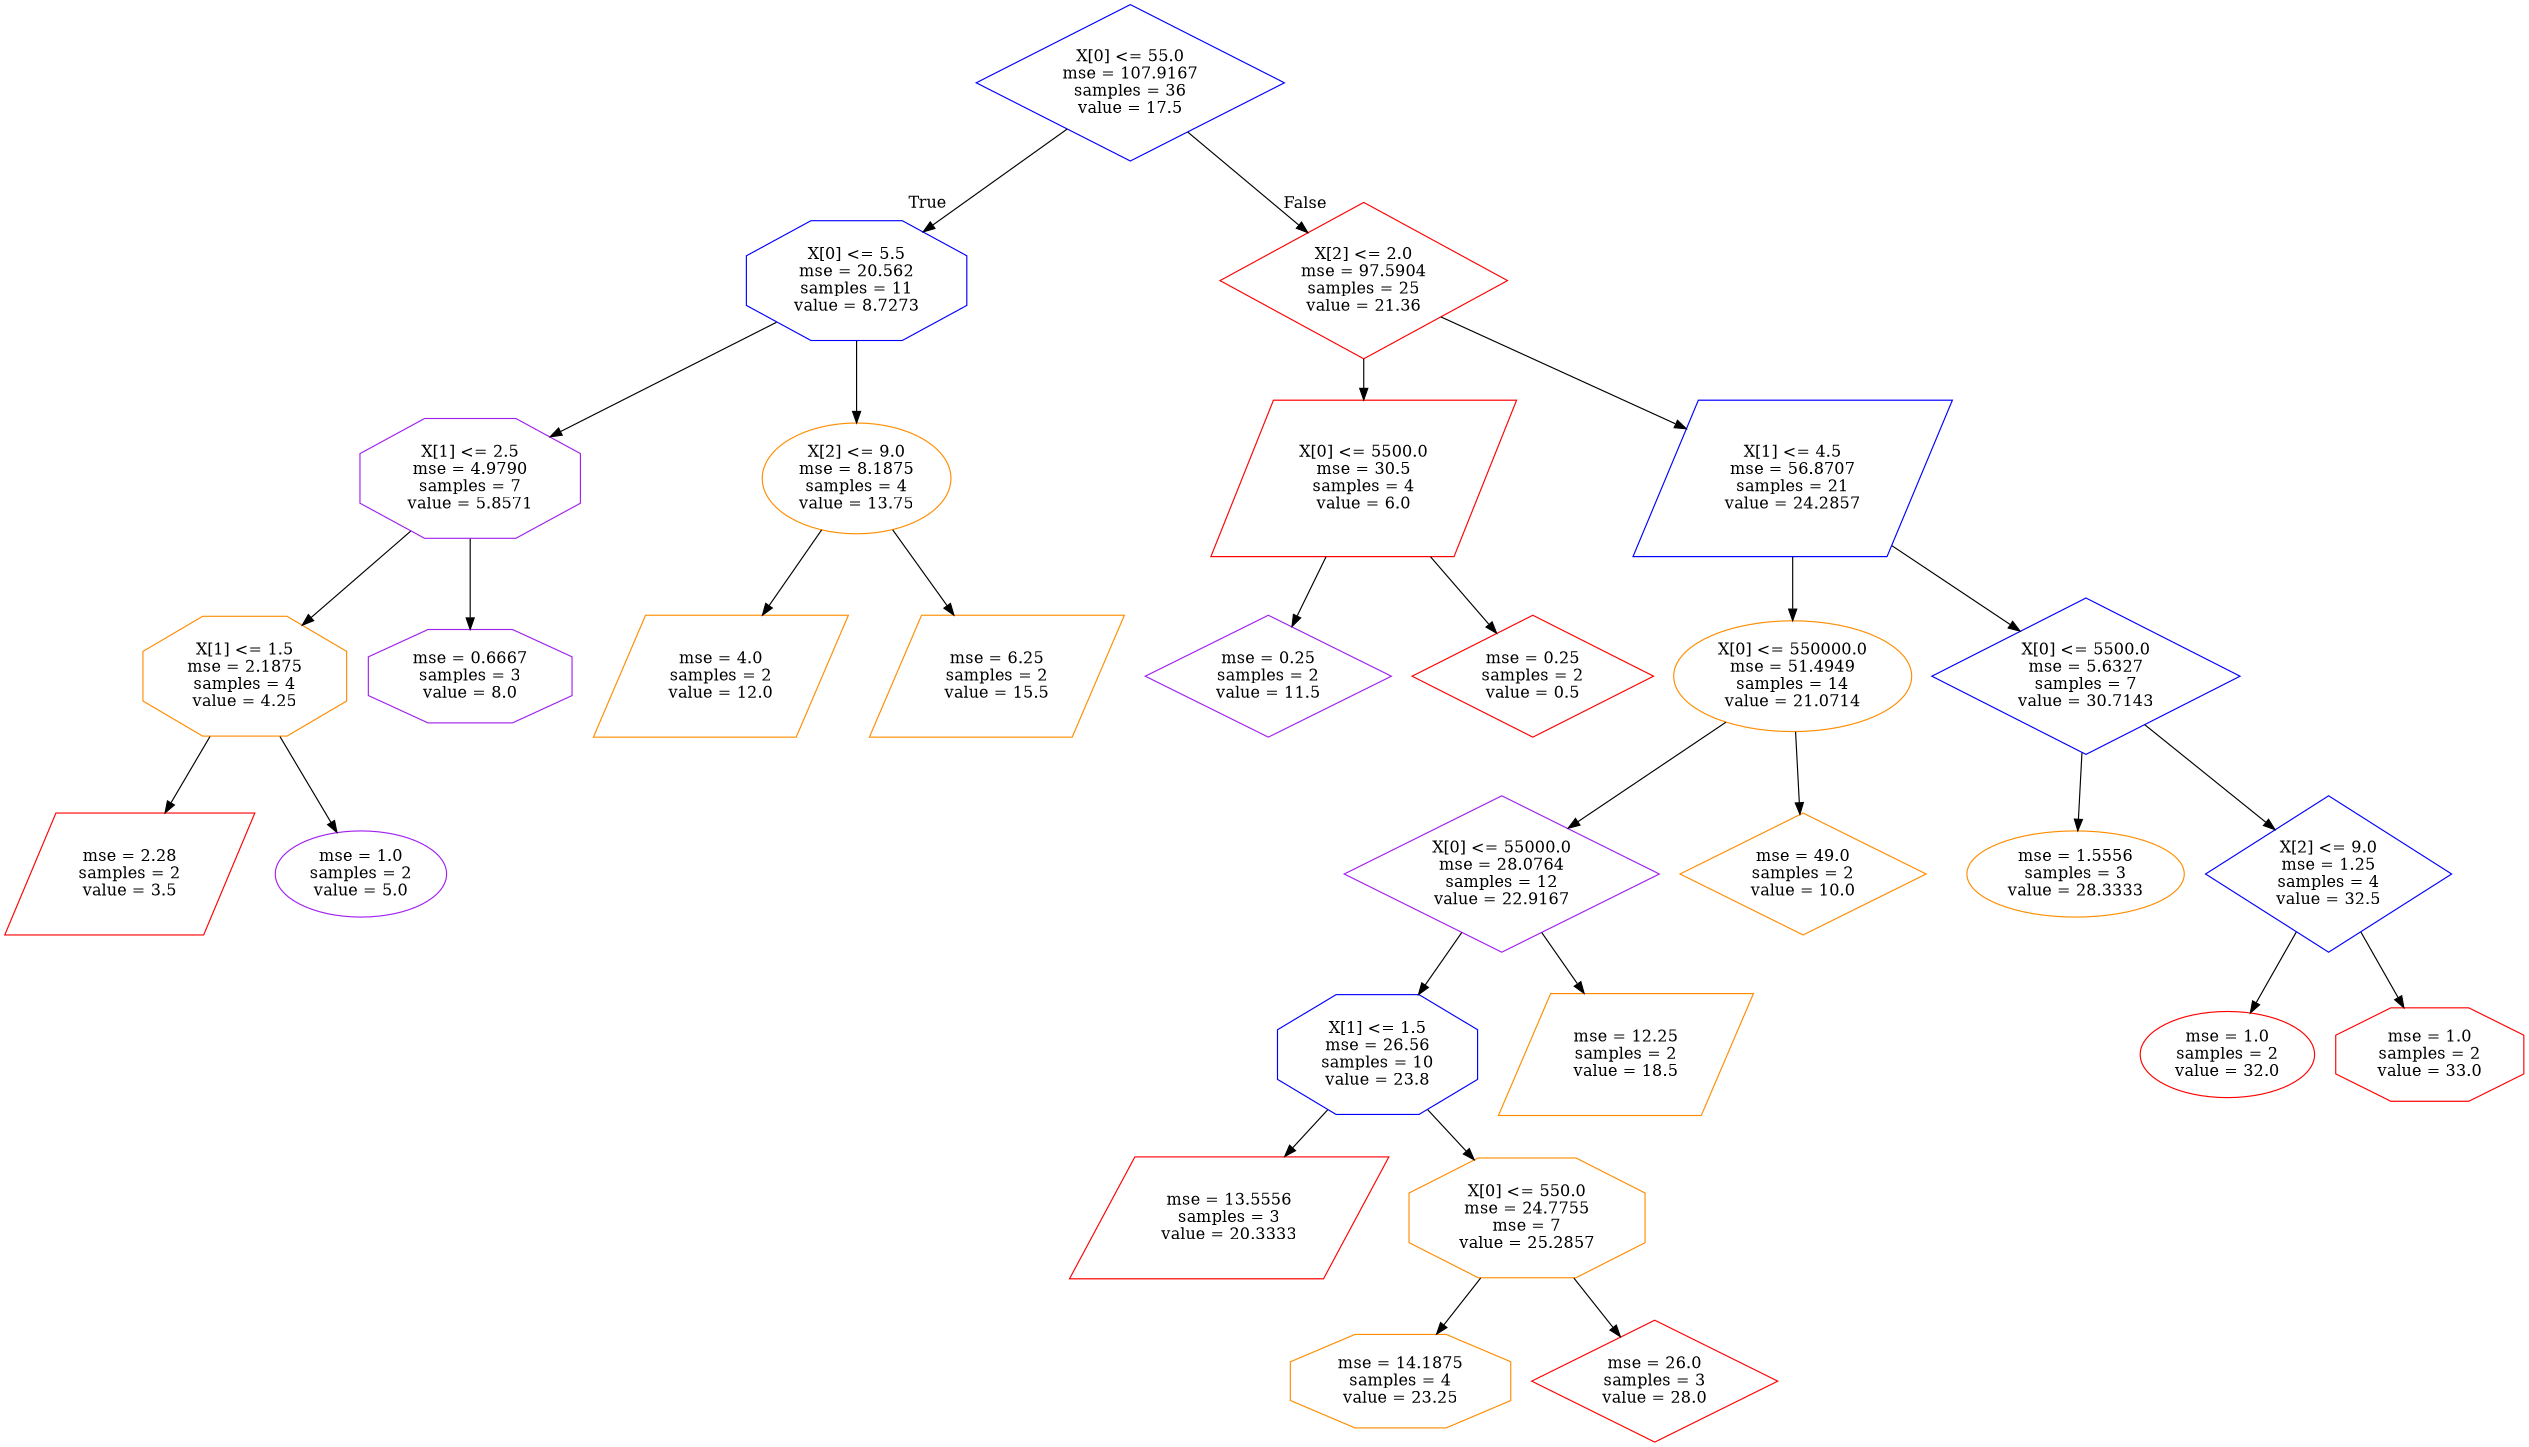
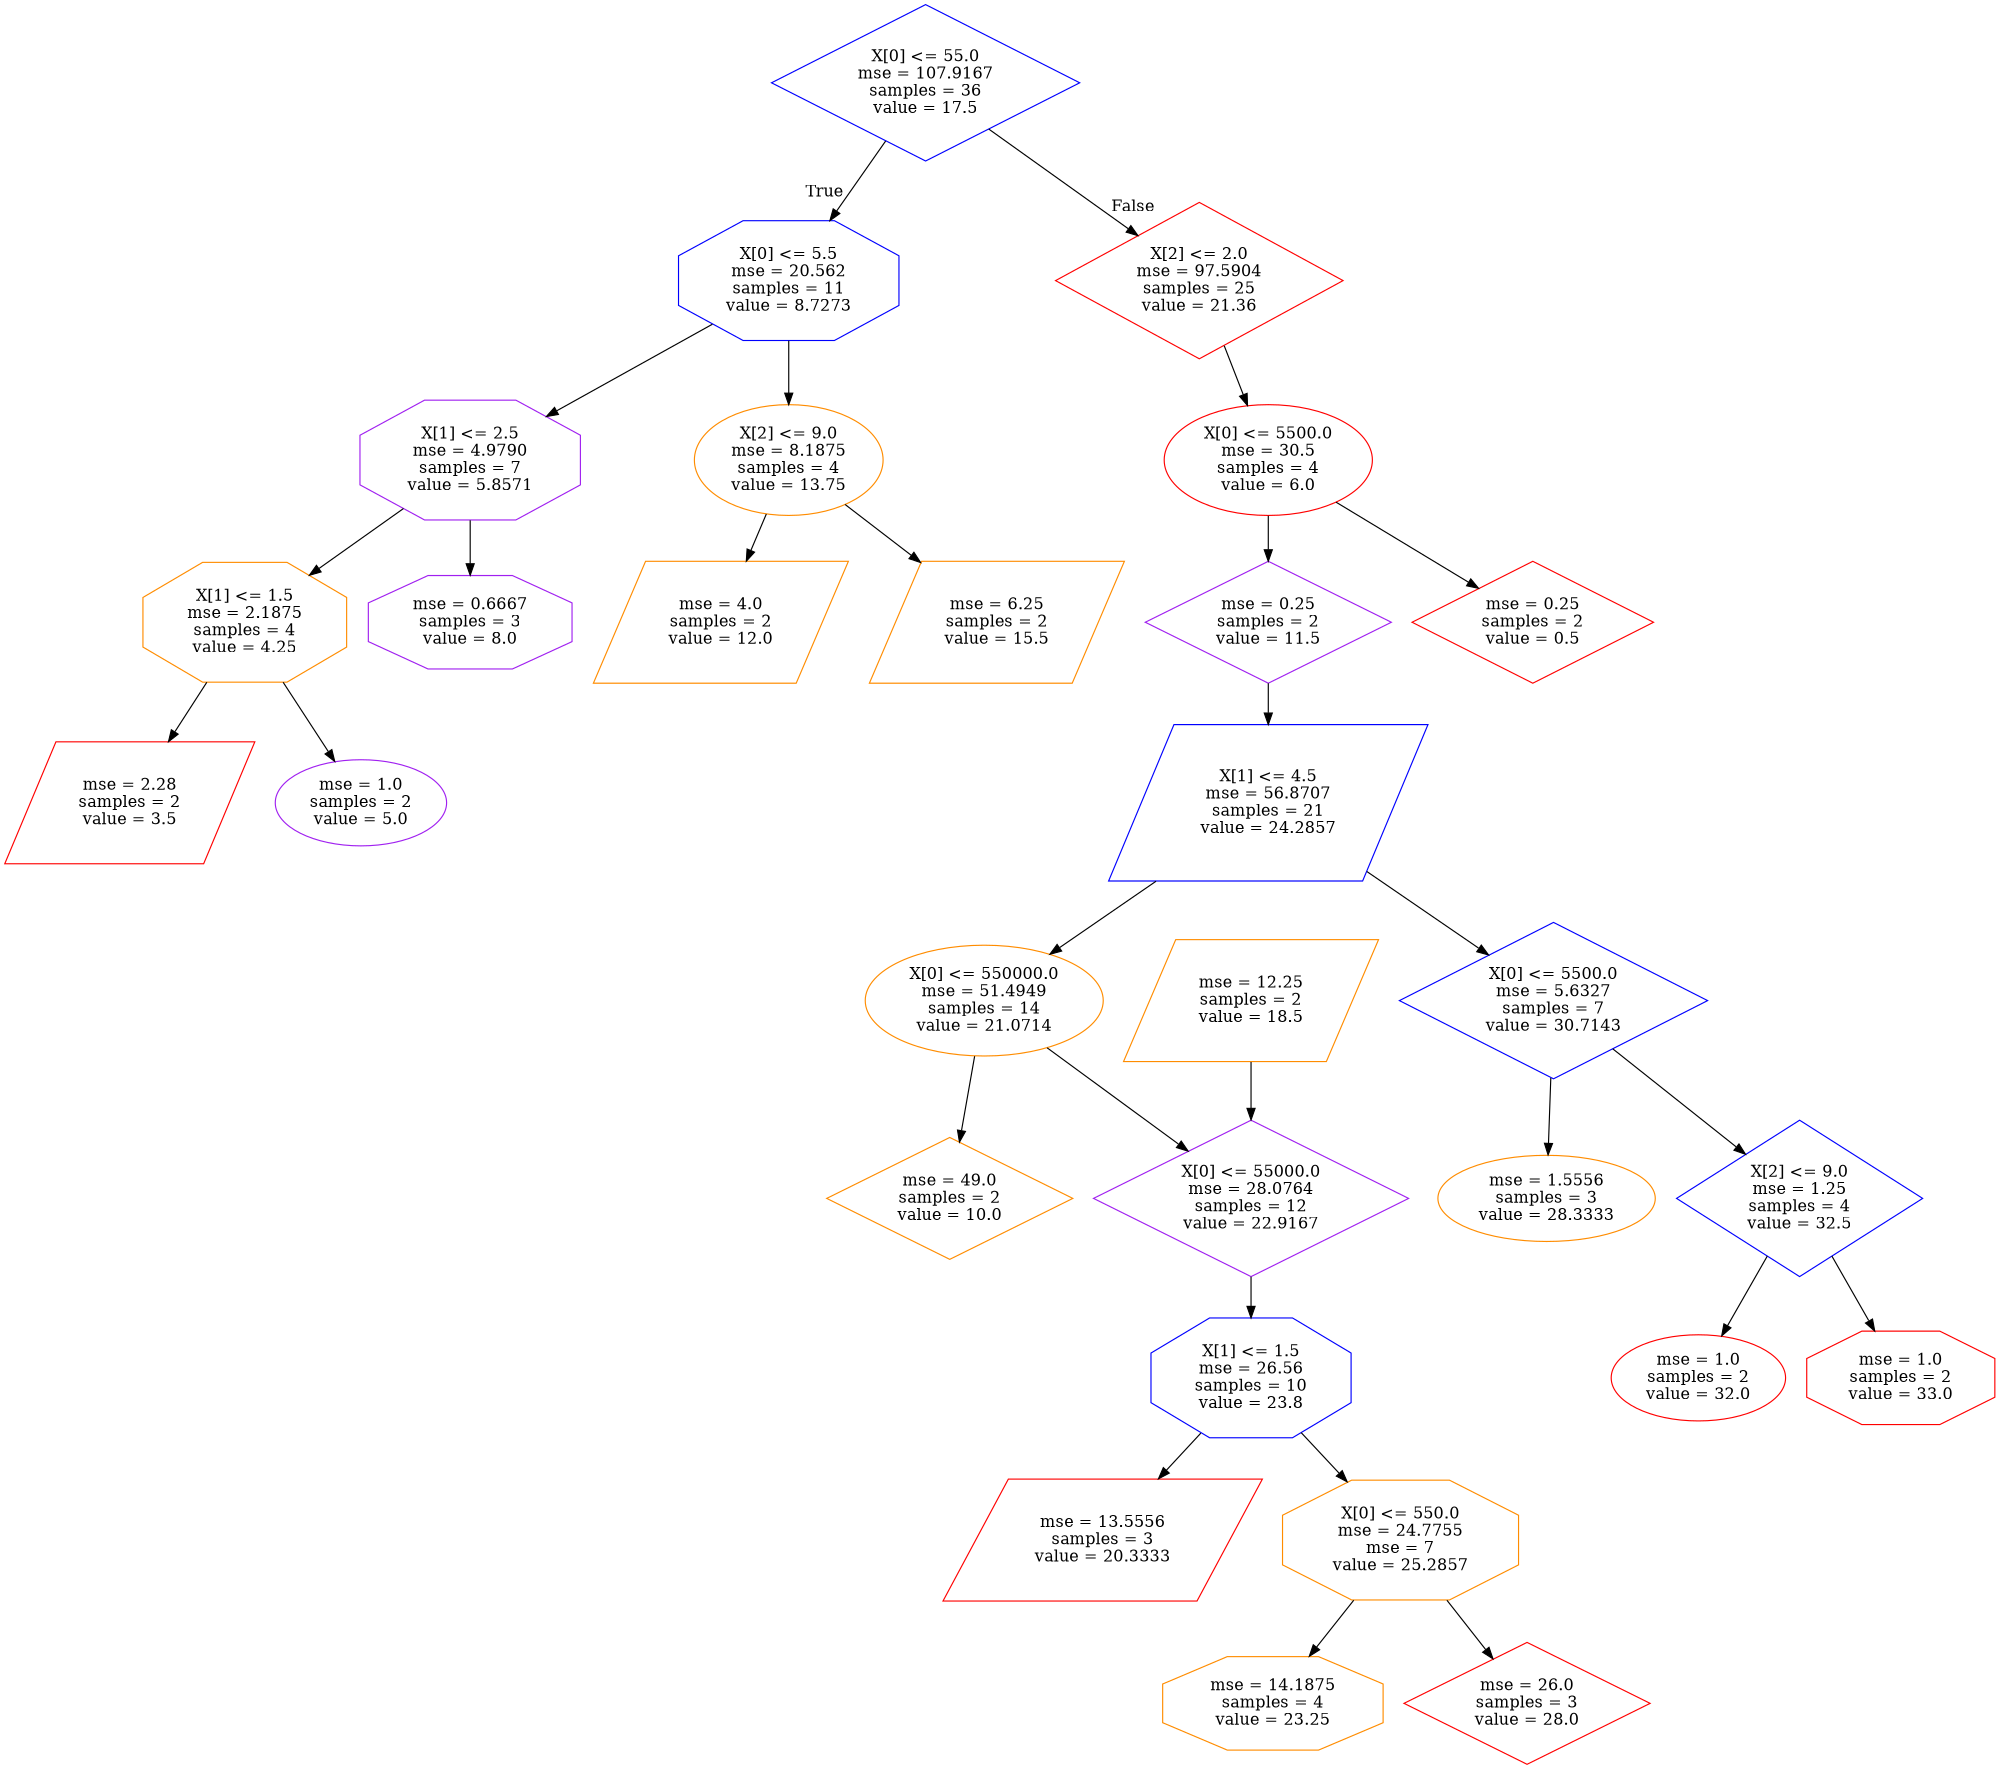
edge "X[2] <= 2.0 mse = 97.5904 samples = 25 value = 21.36" -> "X[1] <= 4.5 mse = 56.8707 samples = 21 value = 24.2857": now "mse = 0.25 samples = 2 value = 11.5" -> "X[1] <= 4.5 mse = 56.8707 samples = 21 value = 24.2857"
node "X[0] <= 5500.0 mse = 30.5 samples = 4 value = 6.0": shape parallelogram -> ellipse
edge "X[0] <= 55000.0 mse = 28.0764 samples = 12 value = 22.9167" -> "mse = 12.25 samples = 2 value = 18.5": reversed
